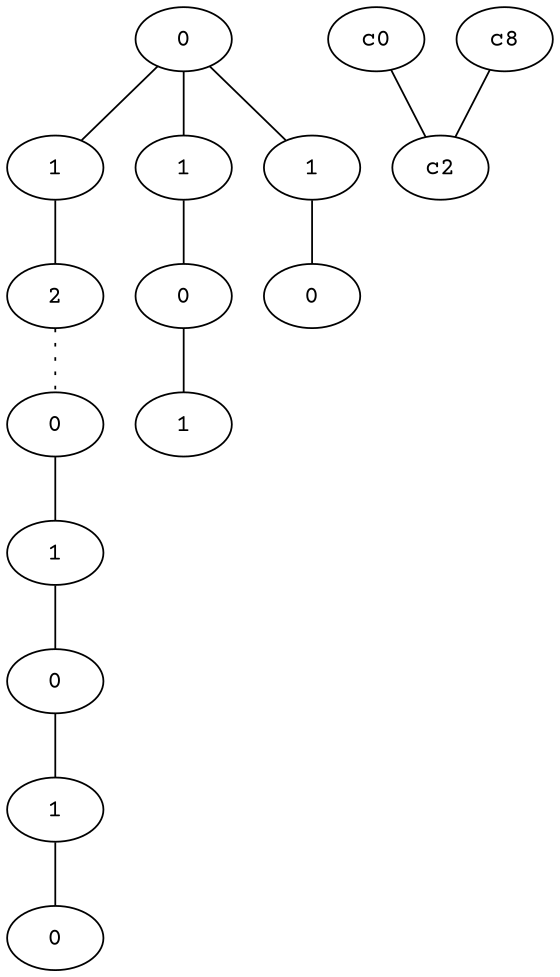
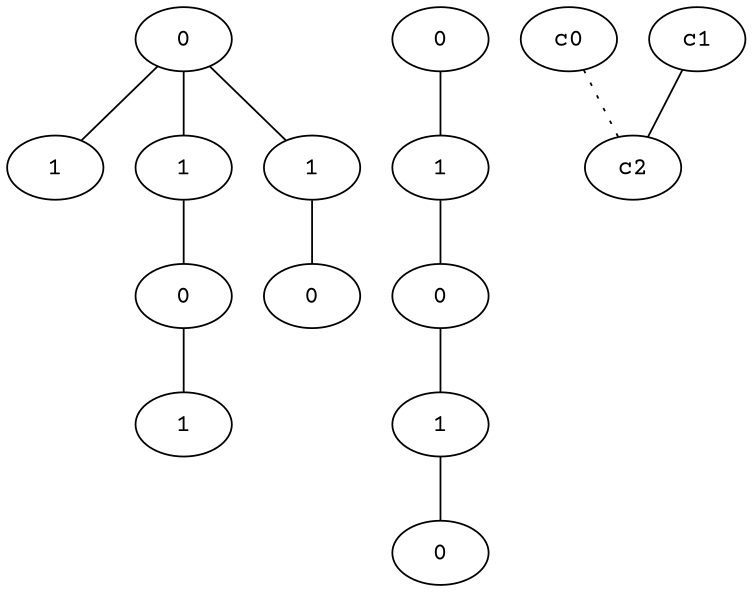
node "c8": label "c8" -> "c1"
edge "c0" -- "c2": style solid -> dotted
node "2": removed
